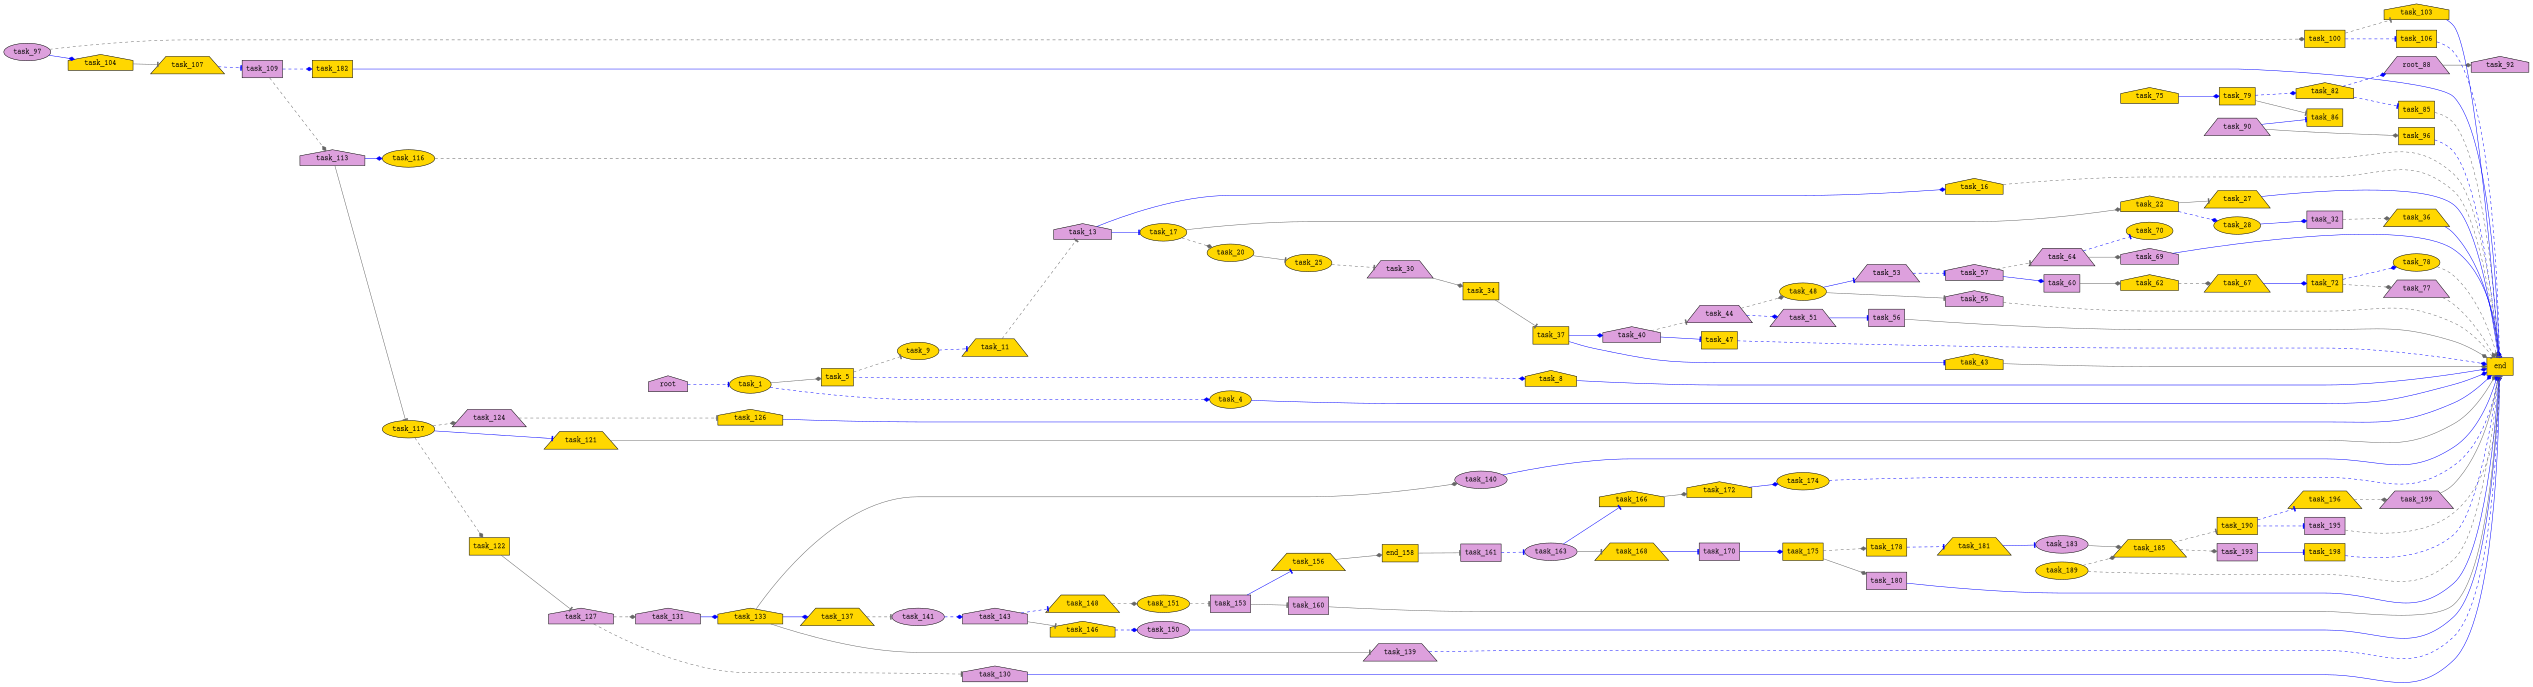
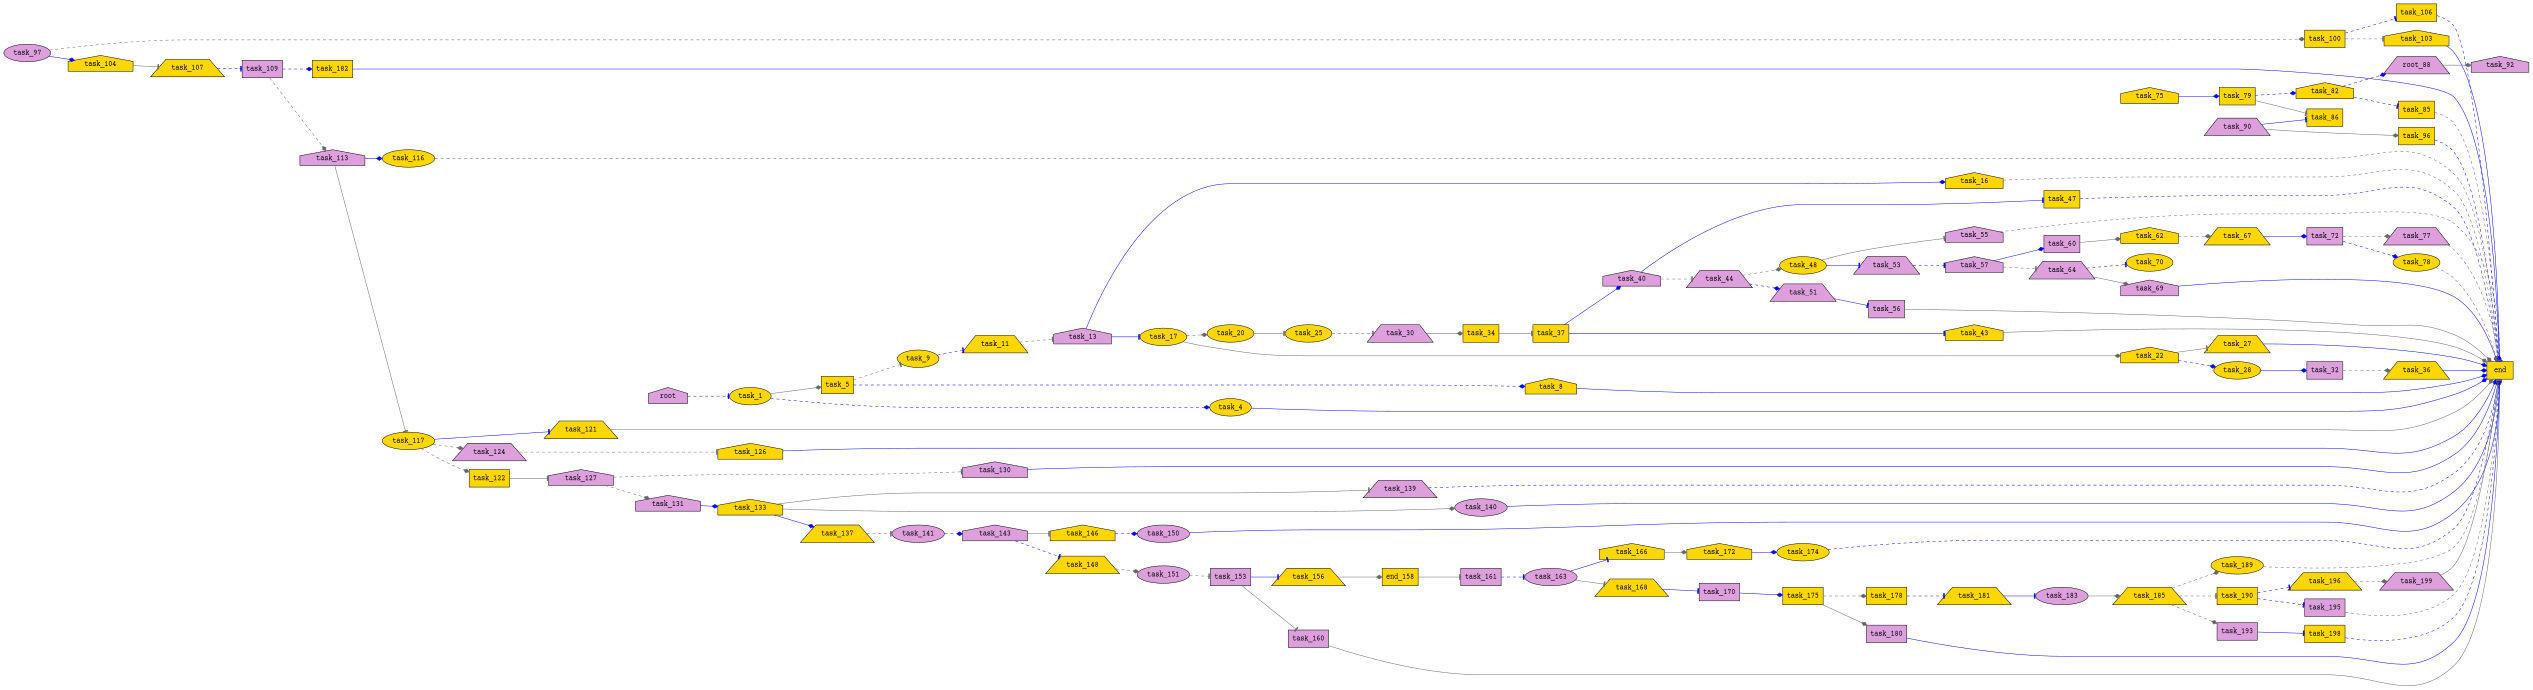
node "task_72": fillcolor gold -> plum
edge "task_189" -> "task_185": reversed
node "task_151": fillcolor gold -> plum
